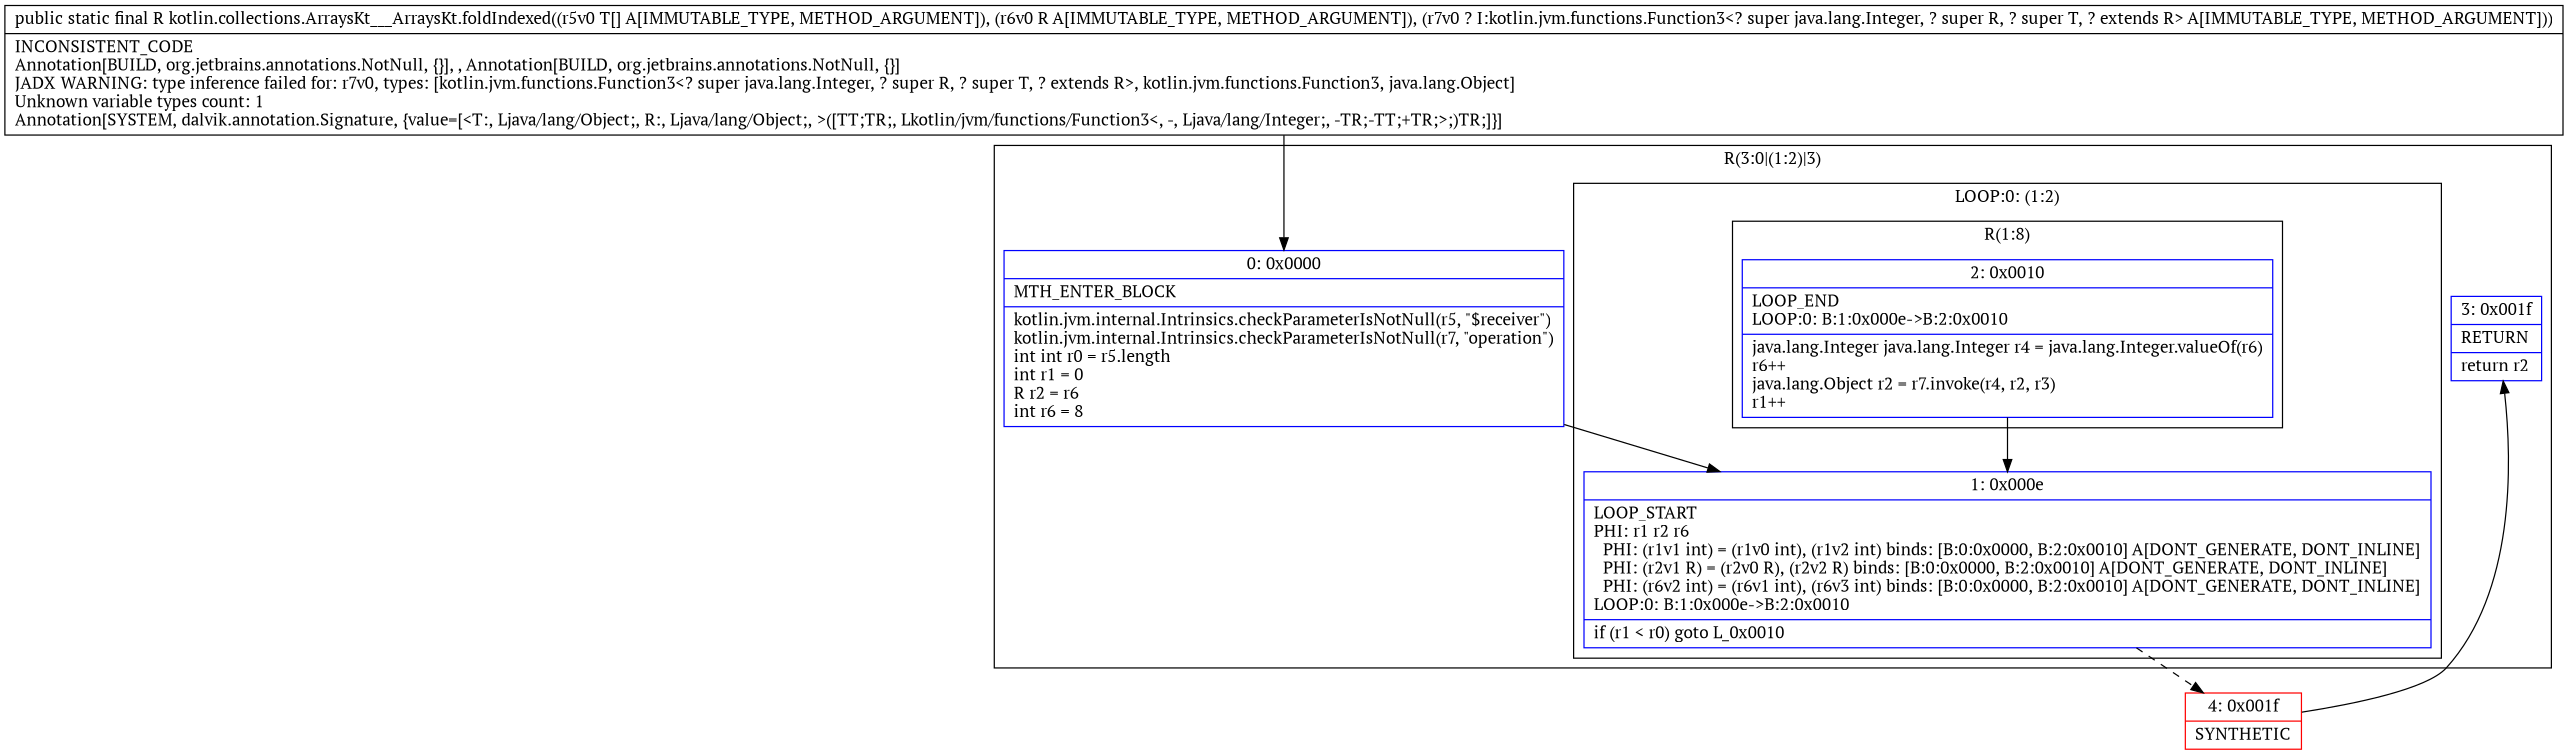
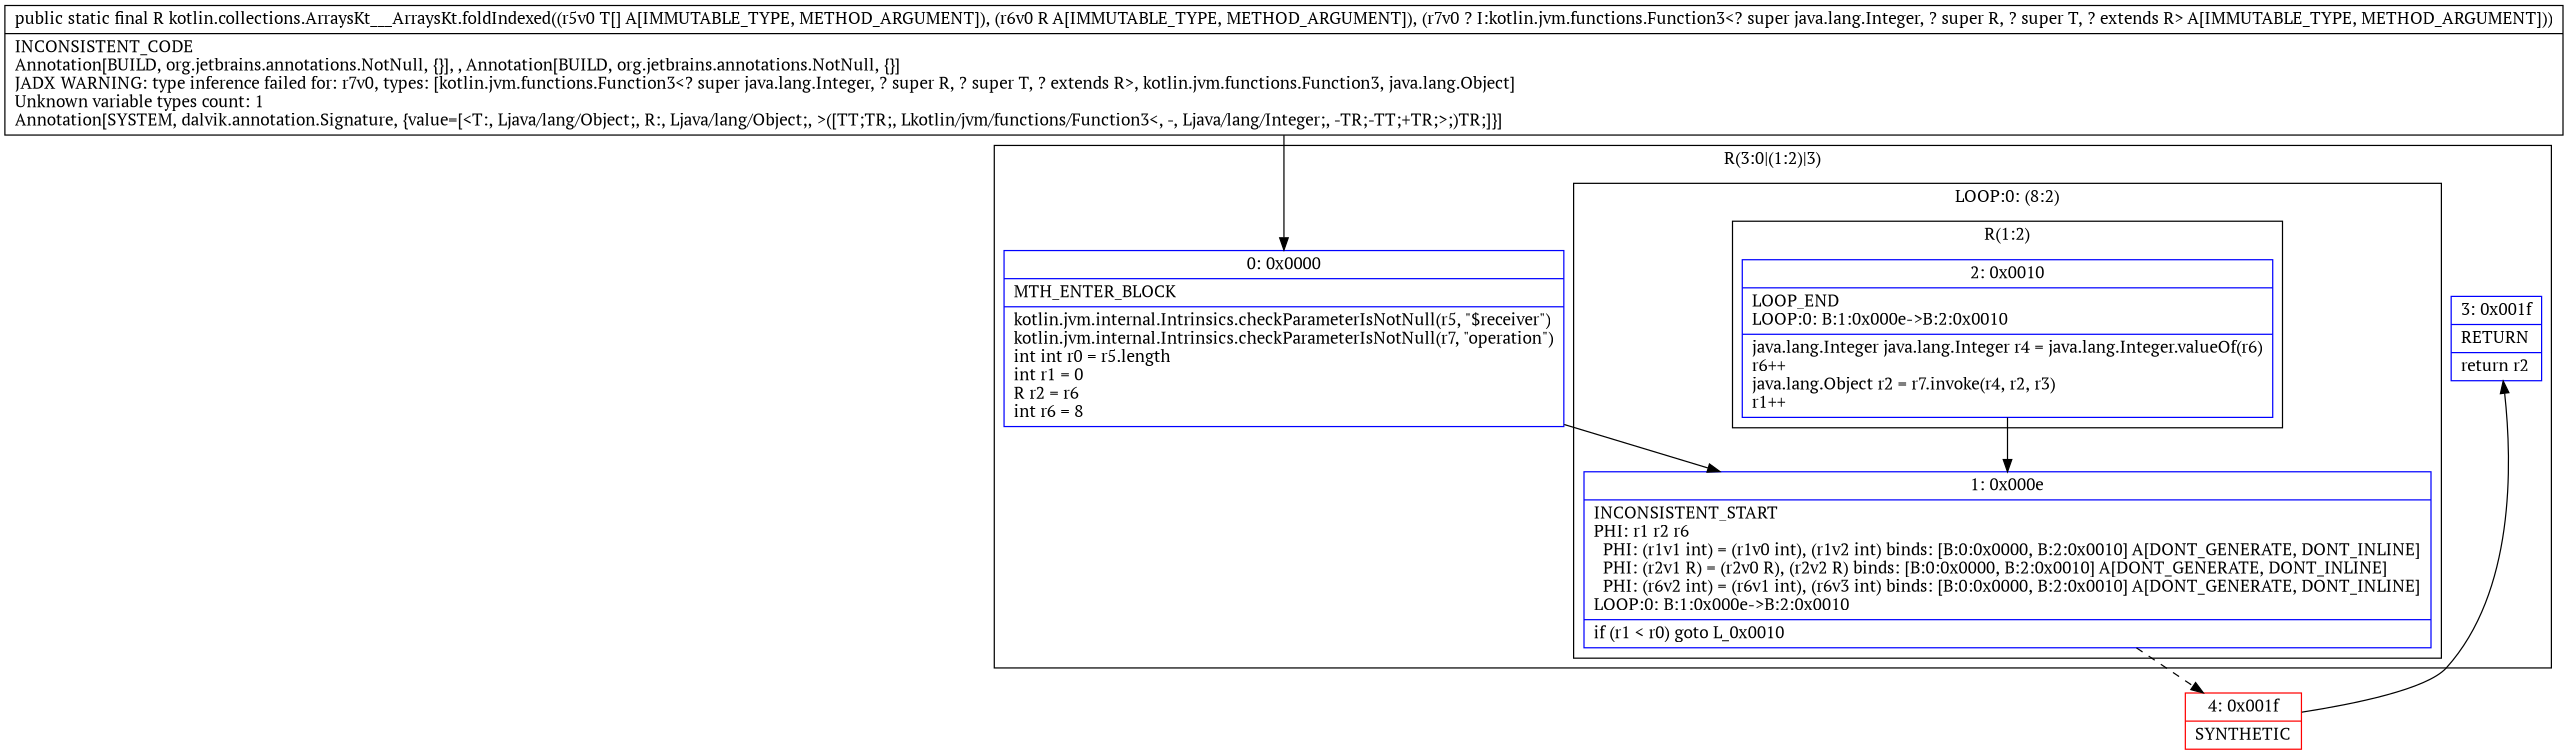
cluster "LOOP:0: (1:2)": label "LOOP:0: (1:2)" -> "LOOP:0: (8:2)"
cluster "R(1:8)": label "R(1:8)" -> "R(1:2)"
node "1: 0x000e": text "LOOP_START" -> "INCONSISTENT_START"
